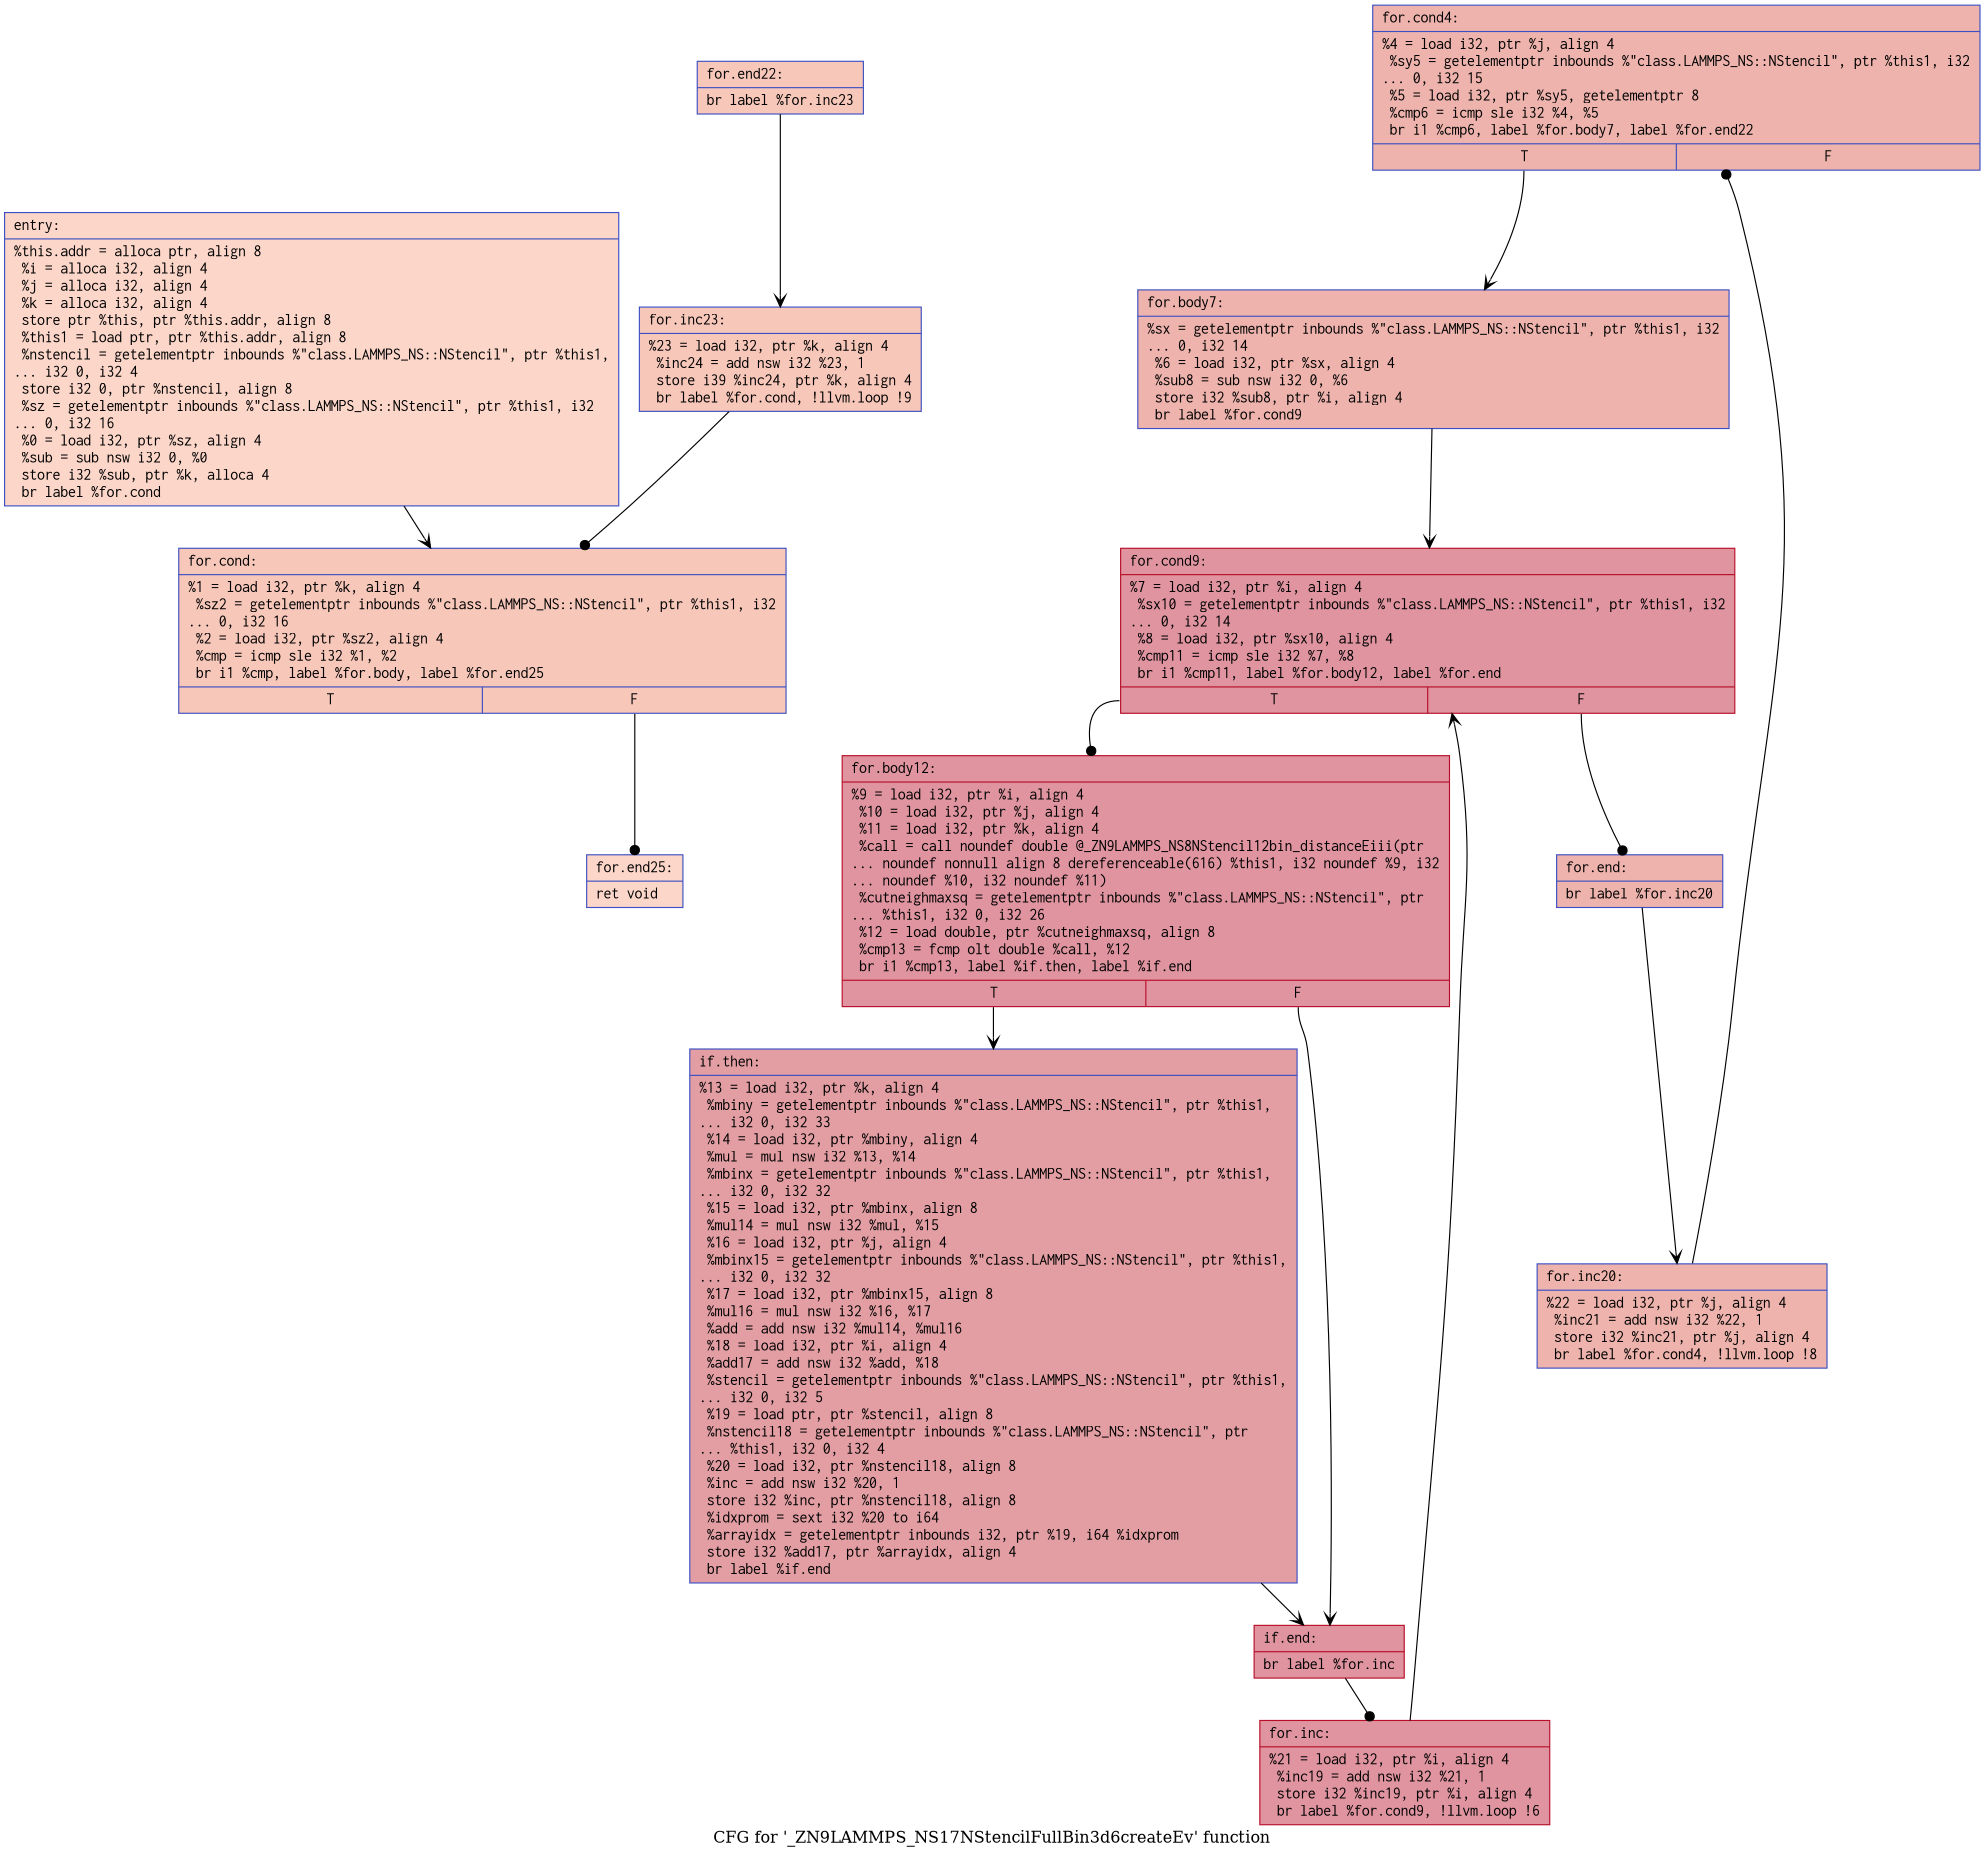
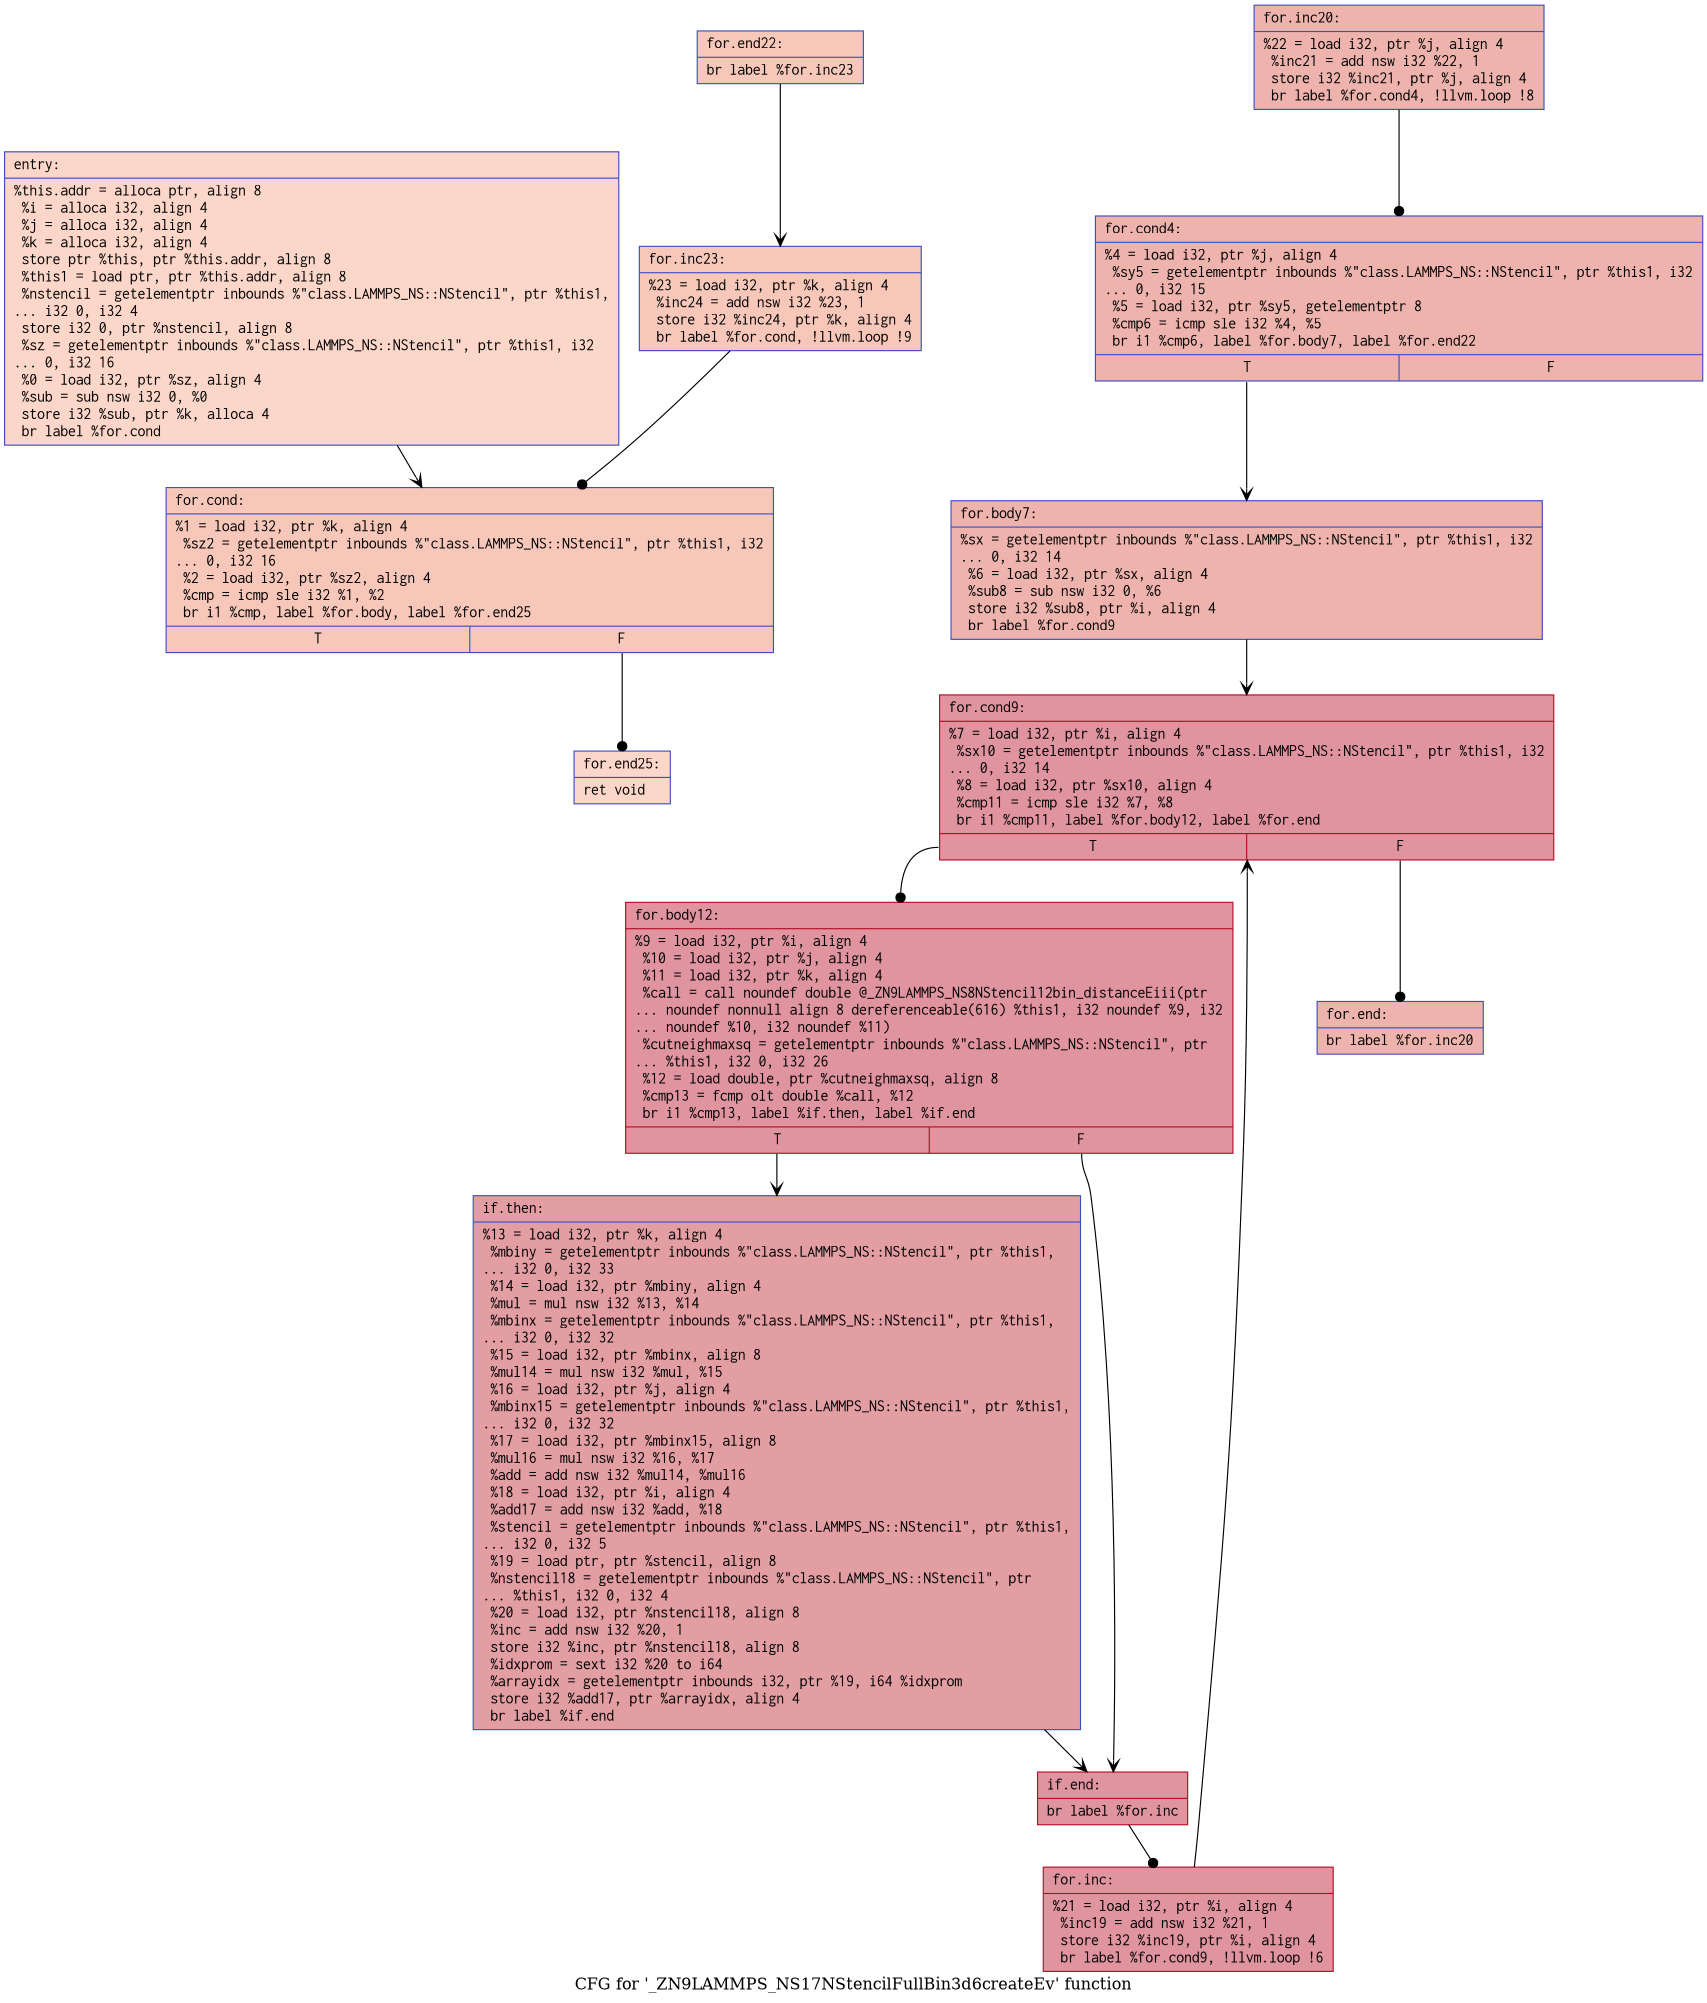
node "for.inc23:": text "store i39 %inc24, ptr %k, align 4" -> "store i32 %inc24, ptr %k, align 4"
edge "for.end:" -> "for.inc20:": removed
